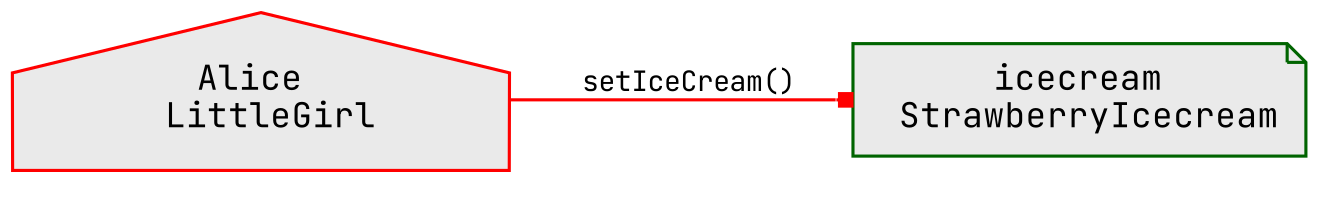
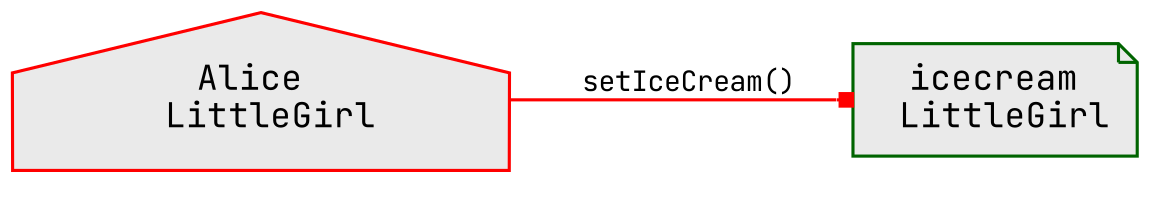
node "icecream StrawberryIcecream": label "icecream StrawberryIcecream" -> "icecream LittleGirl"
